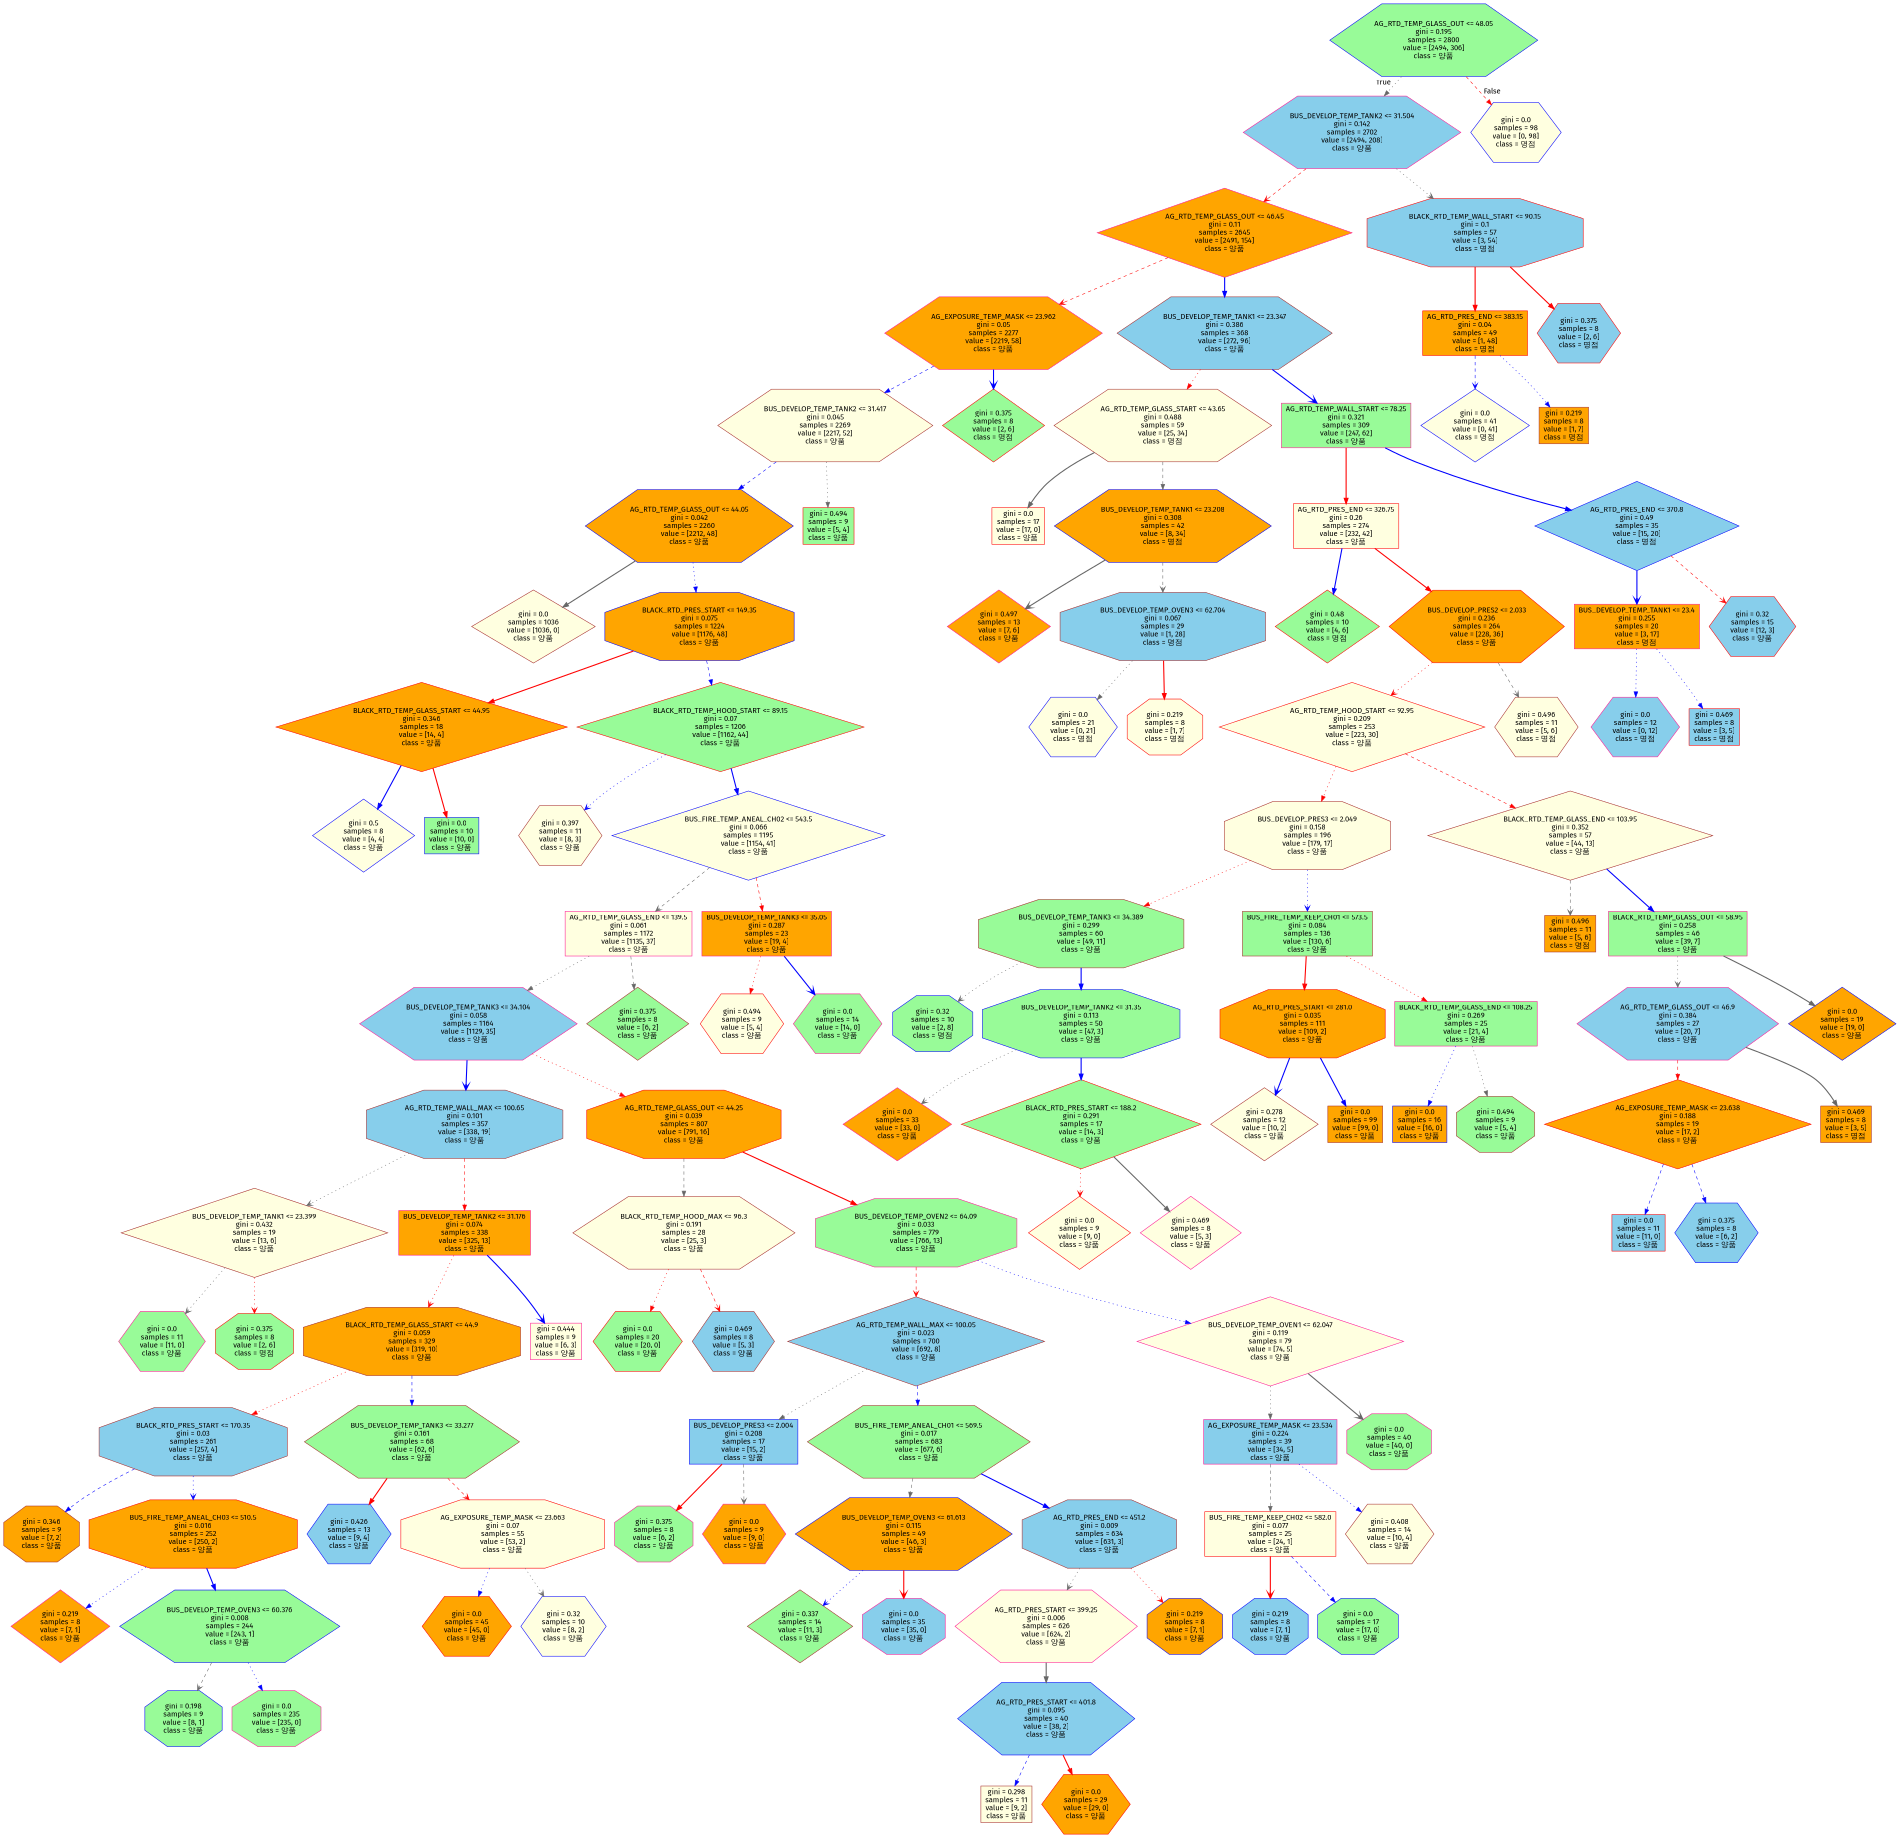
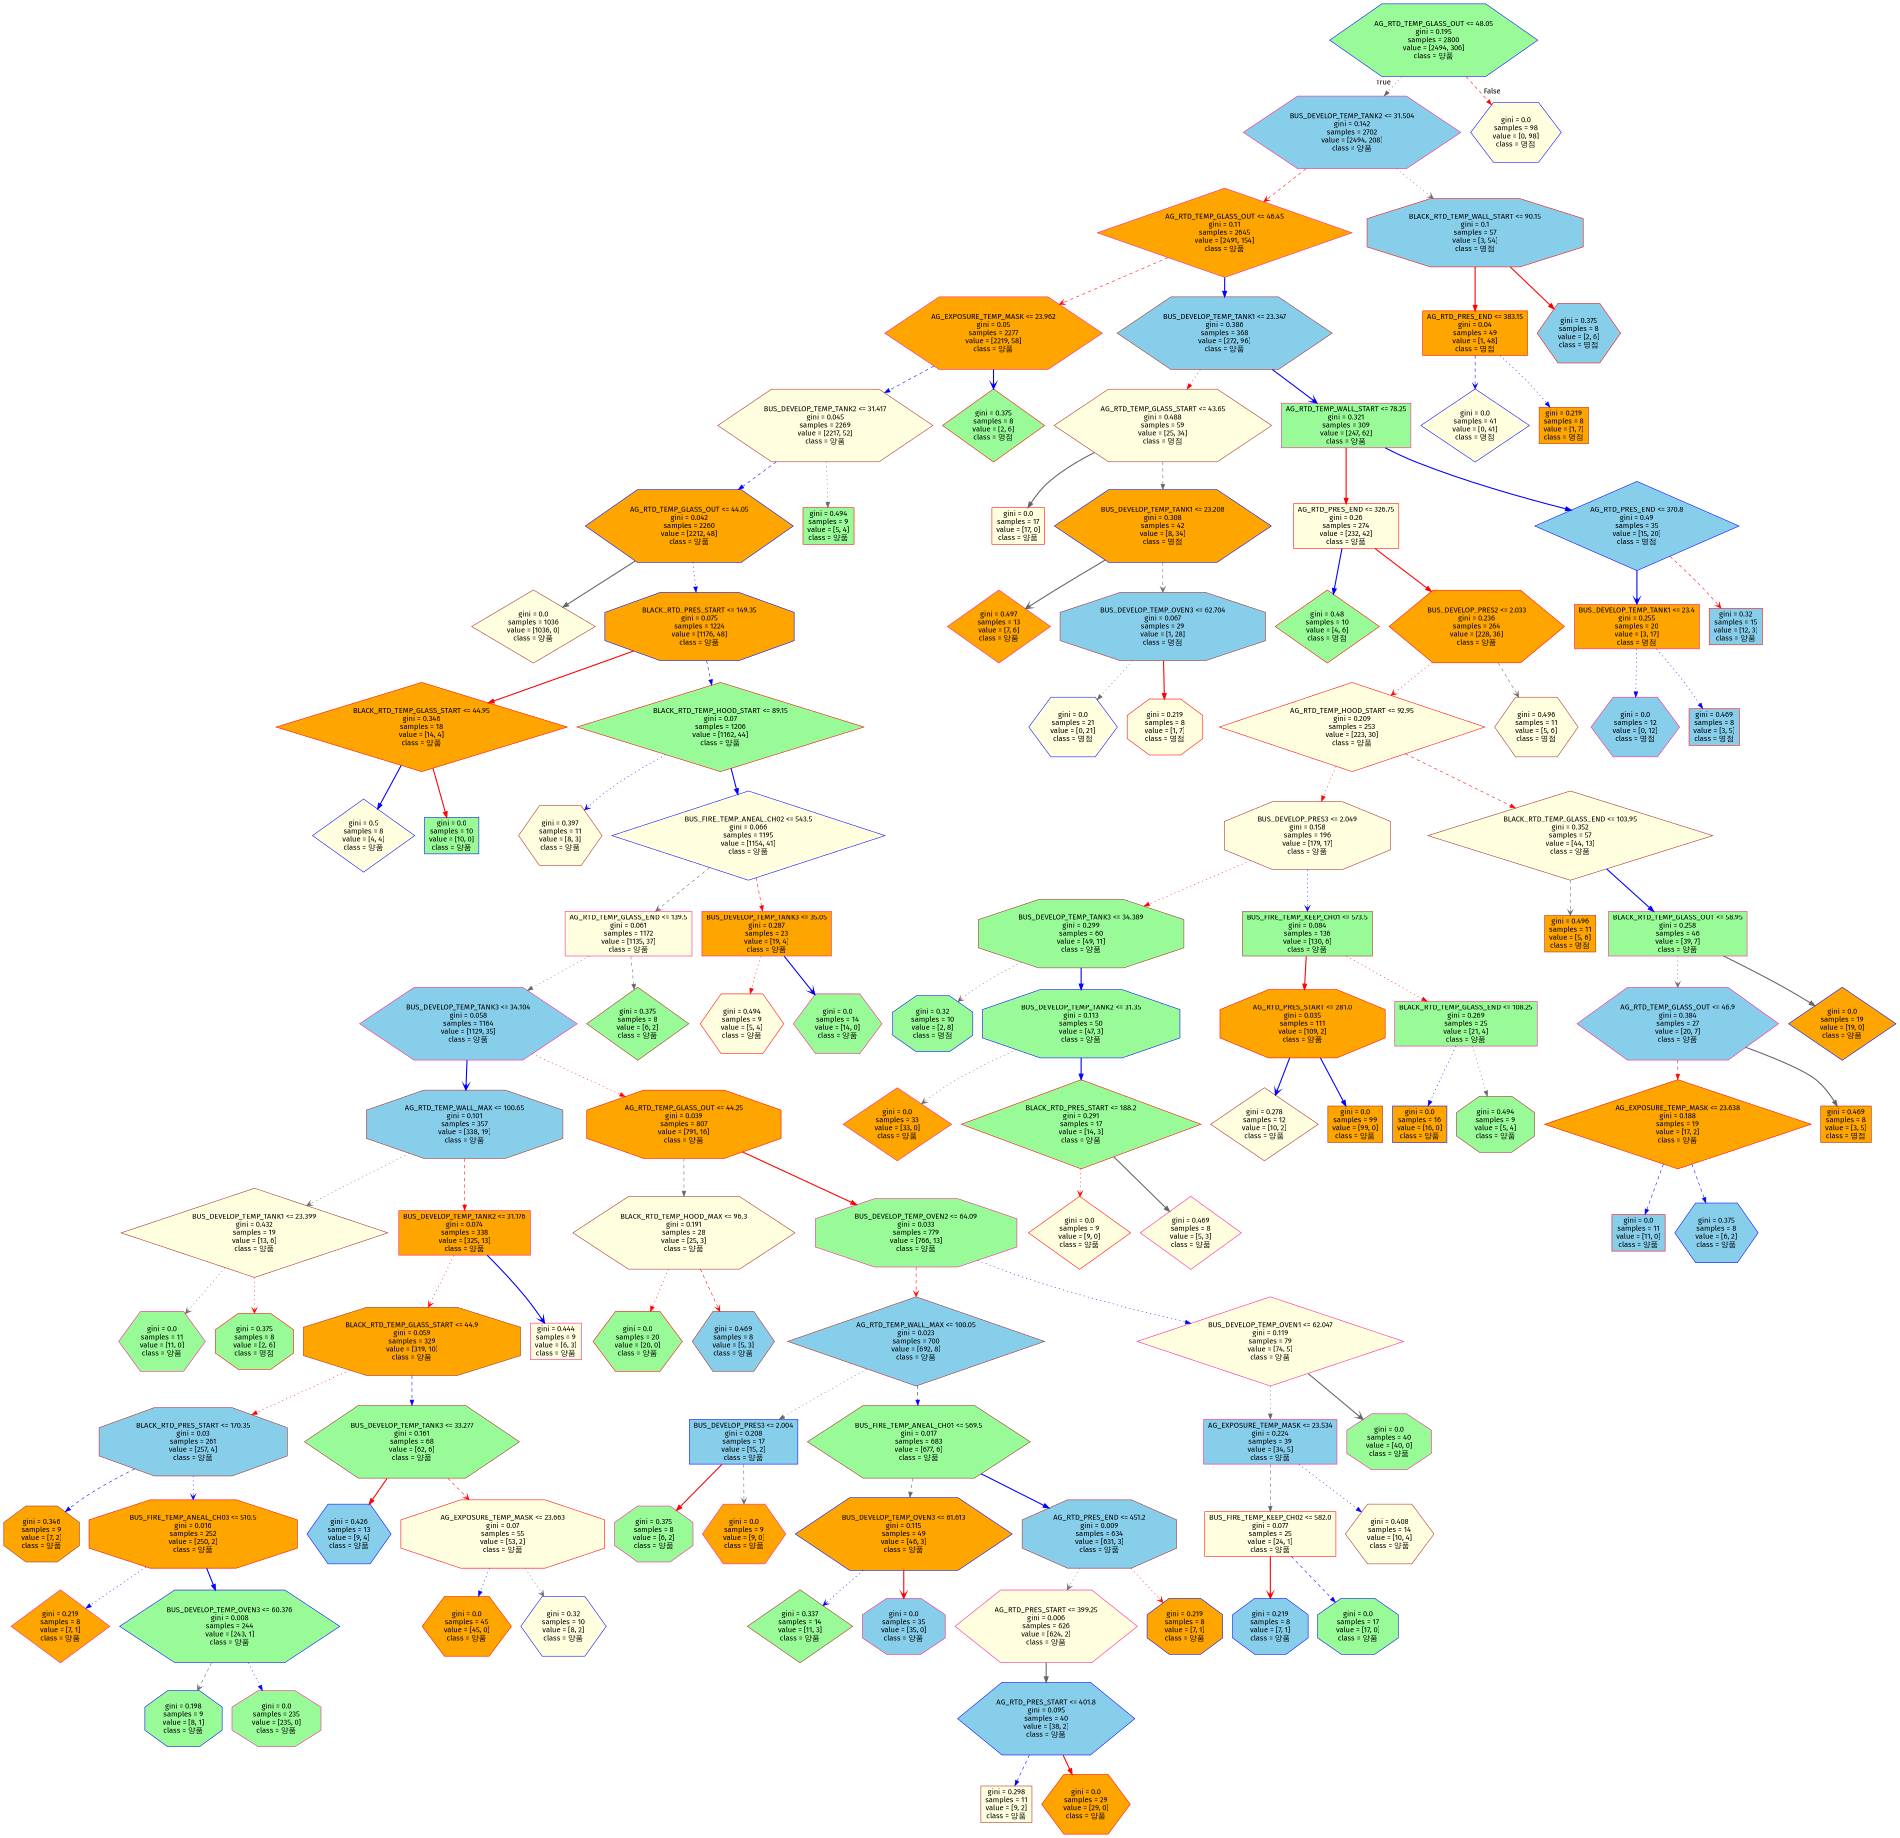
node "gini = 0.32 samples = 15 value = [12, 3] class = 양품": shape hexagon -> box
